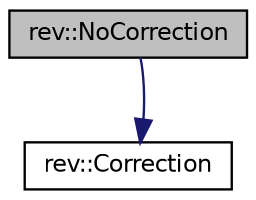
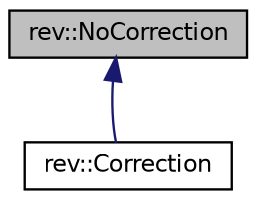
edge "rev::NoCorrection" -> "rev::Correction": reversed
